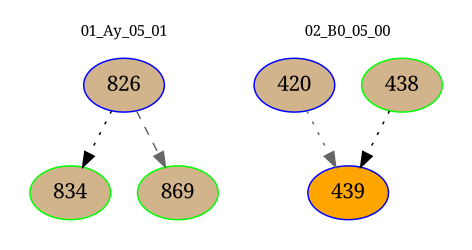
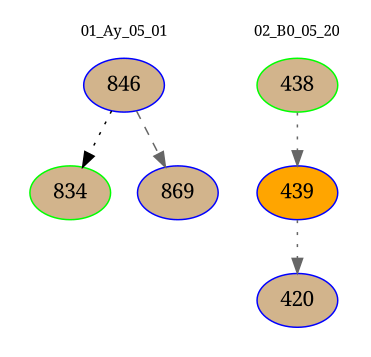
cluster "02_B0_05_00": label "02_B0_05_00" -> "02_B0_05_20"
node "826": label "826" -> "846"
edge "420" -> "439": reversed
edge "438" -> "439": color black -> gray40
node "869": color green -> blue
